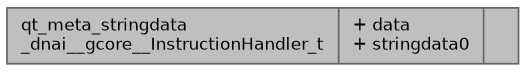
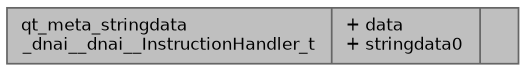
node "qt_meta_stringdata": text "_dnai__gcore__InstructionHandler_t" -> "_dnai__dnai__InstructionHandler_t"
